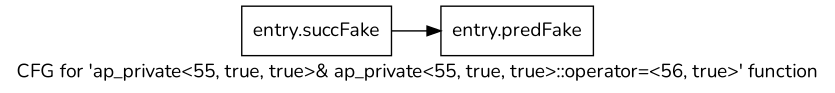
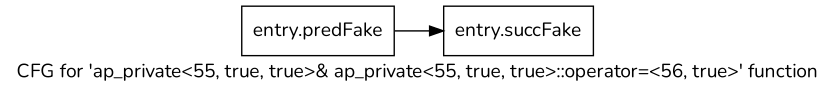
edge "entry.succFake" -> "entry.predFake": reversed
